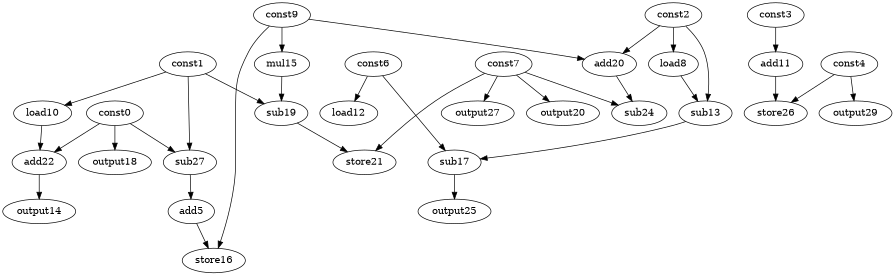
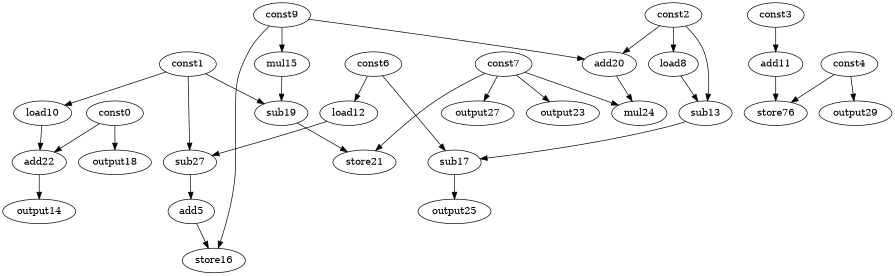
node "output20": label "output20" -> "output23"
node "sub24": label "sub24" -> "mul24"
node "store26": label "store26" -> "store76"
edge "const0" -> "sub27": now "load12" -> "sub27"
